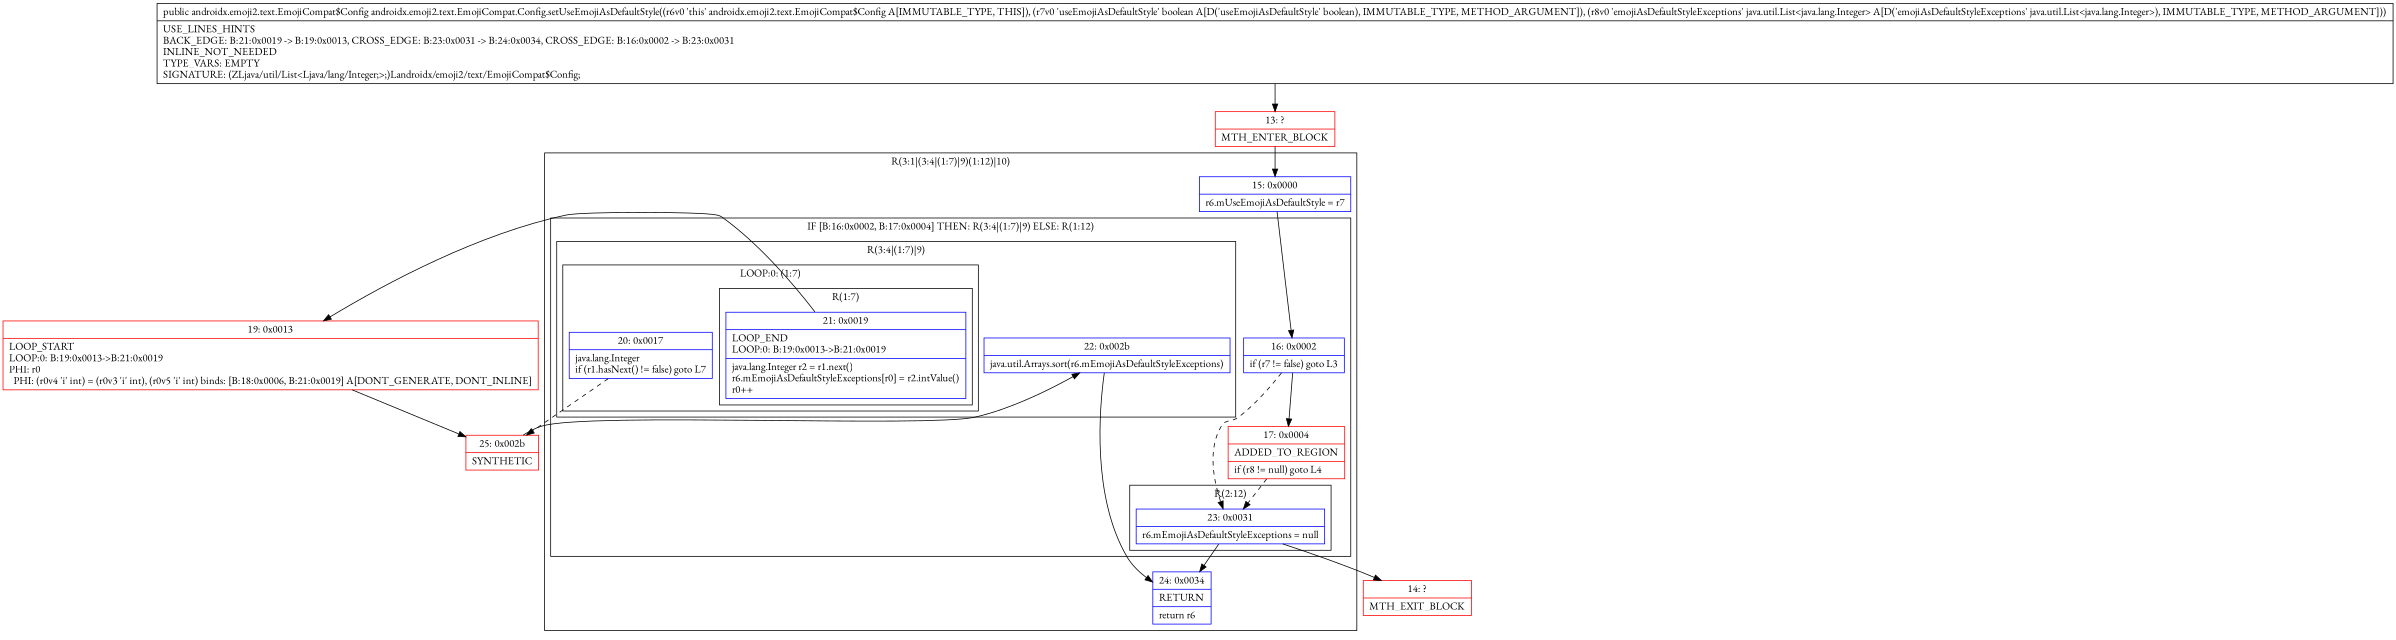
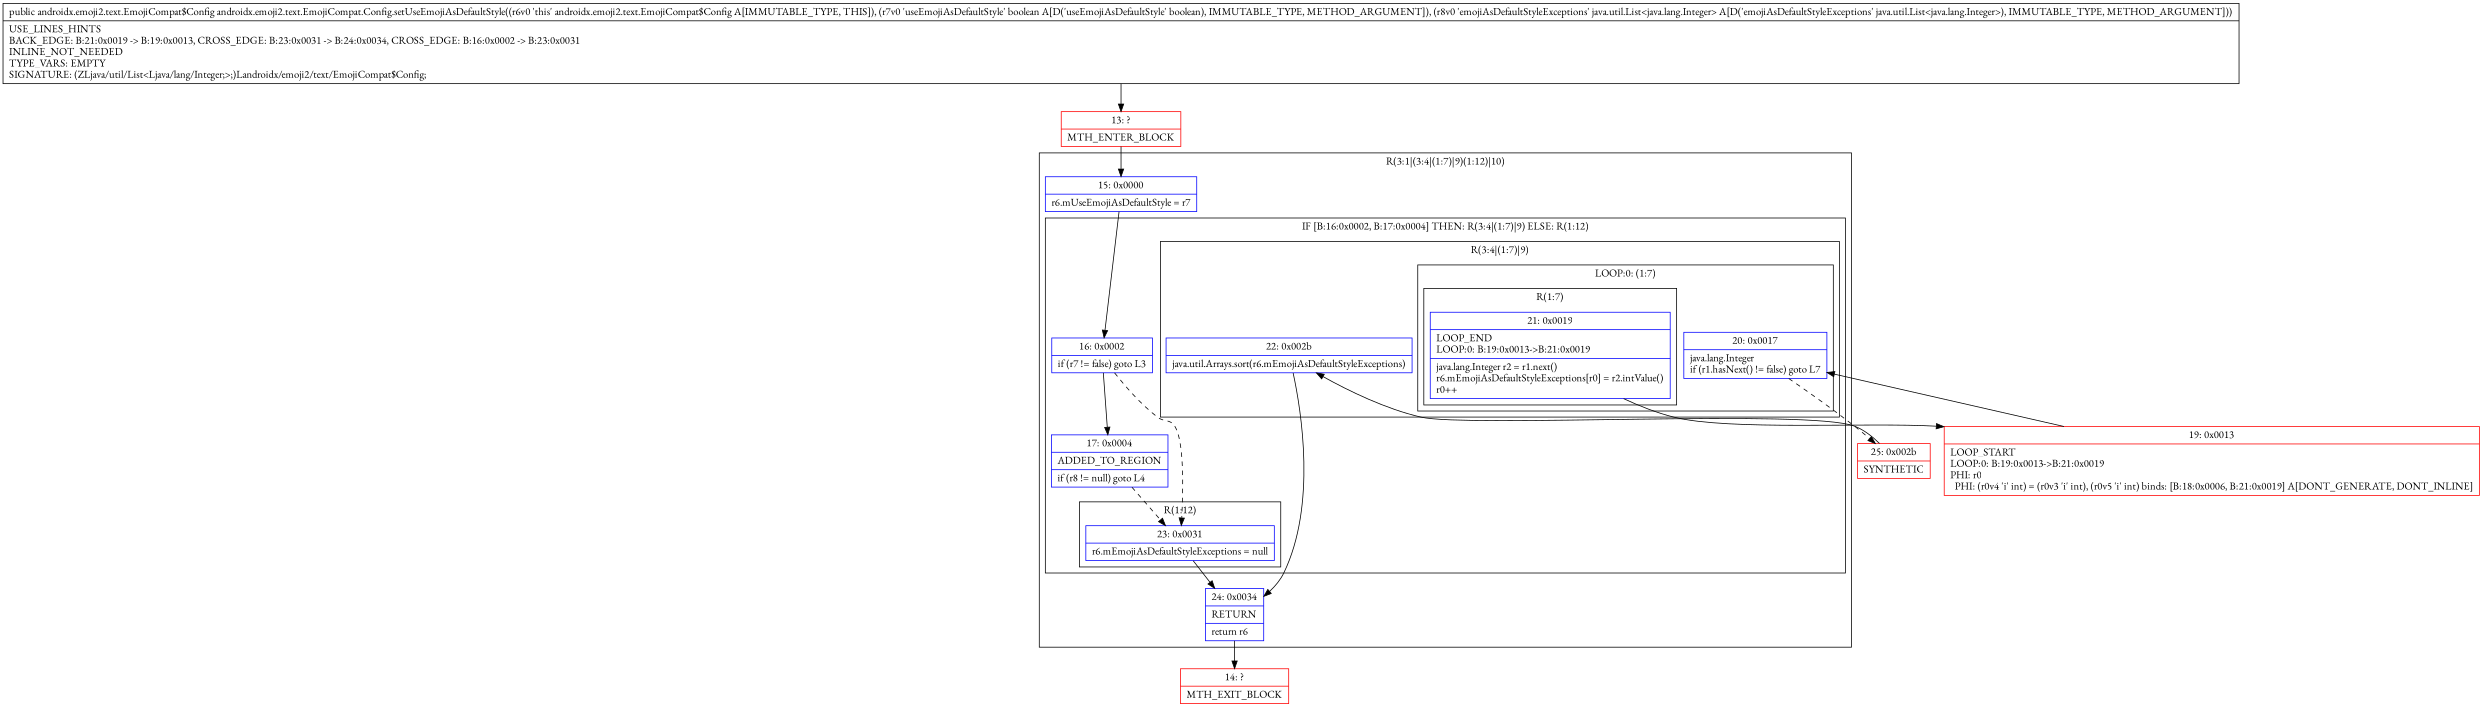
edge "19: 0x0013" -> "25: 0x002b": now "19: 0x0013" -> "20: 0x0017"
node "17: 0x0004": color red -> blue
cluster "R(2:12)": label "R(2:12)" -> "R(1:12)"
edge "23: 0x0031" -> "14: ?": now "24: 0x0034" -> "14: ?"
